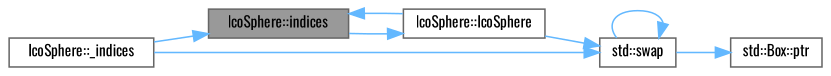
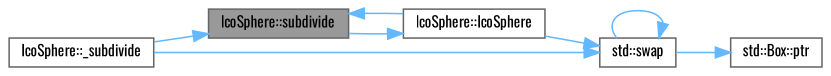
node "IcoSphere::indices": label "IcoSphere::indices" -> "IcoSphere::subdivide"
node "IcoSphere::_indices": label "IcoSphere::_indices" -> "IcoSphere::_subdivide"
